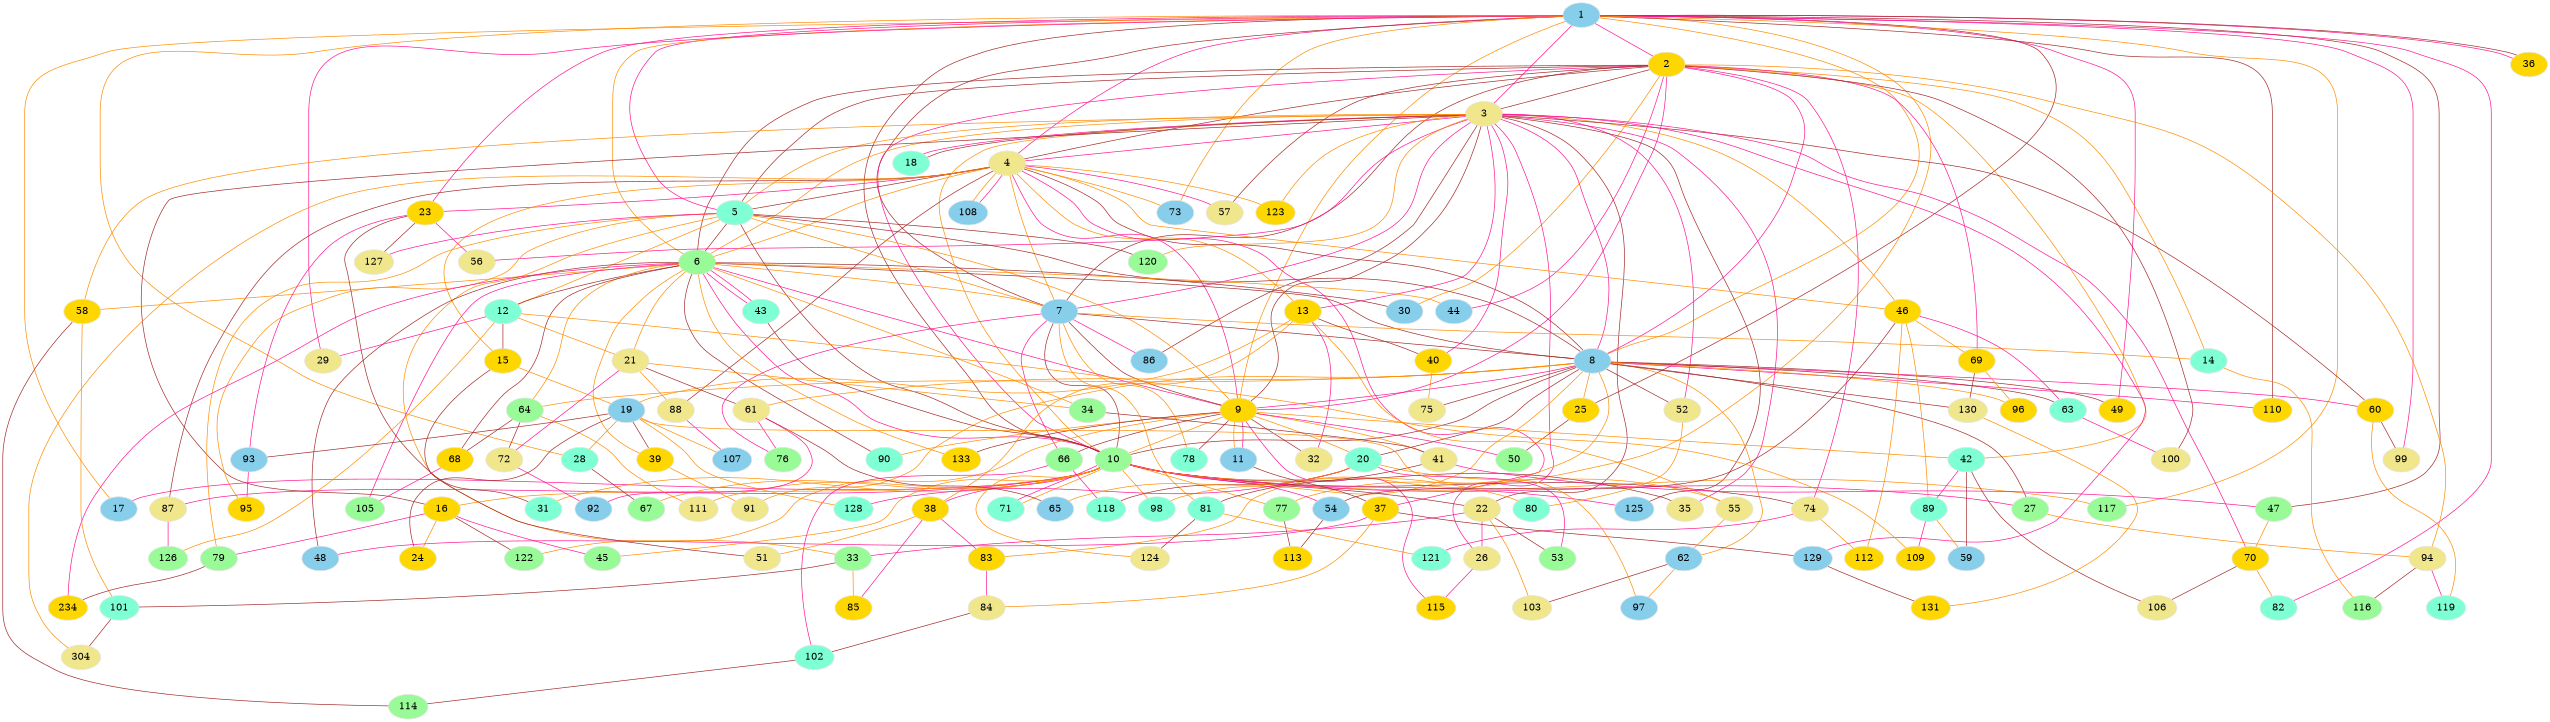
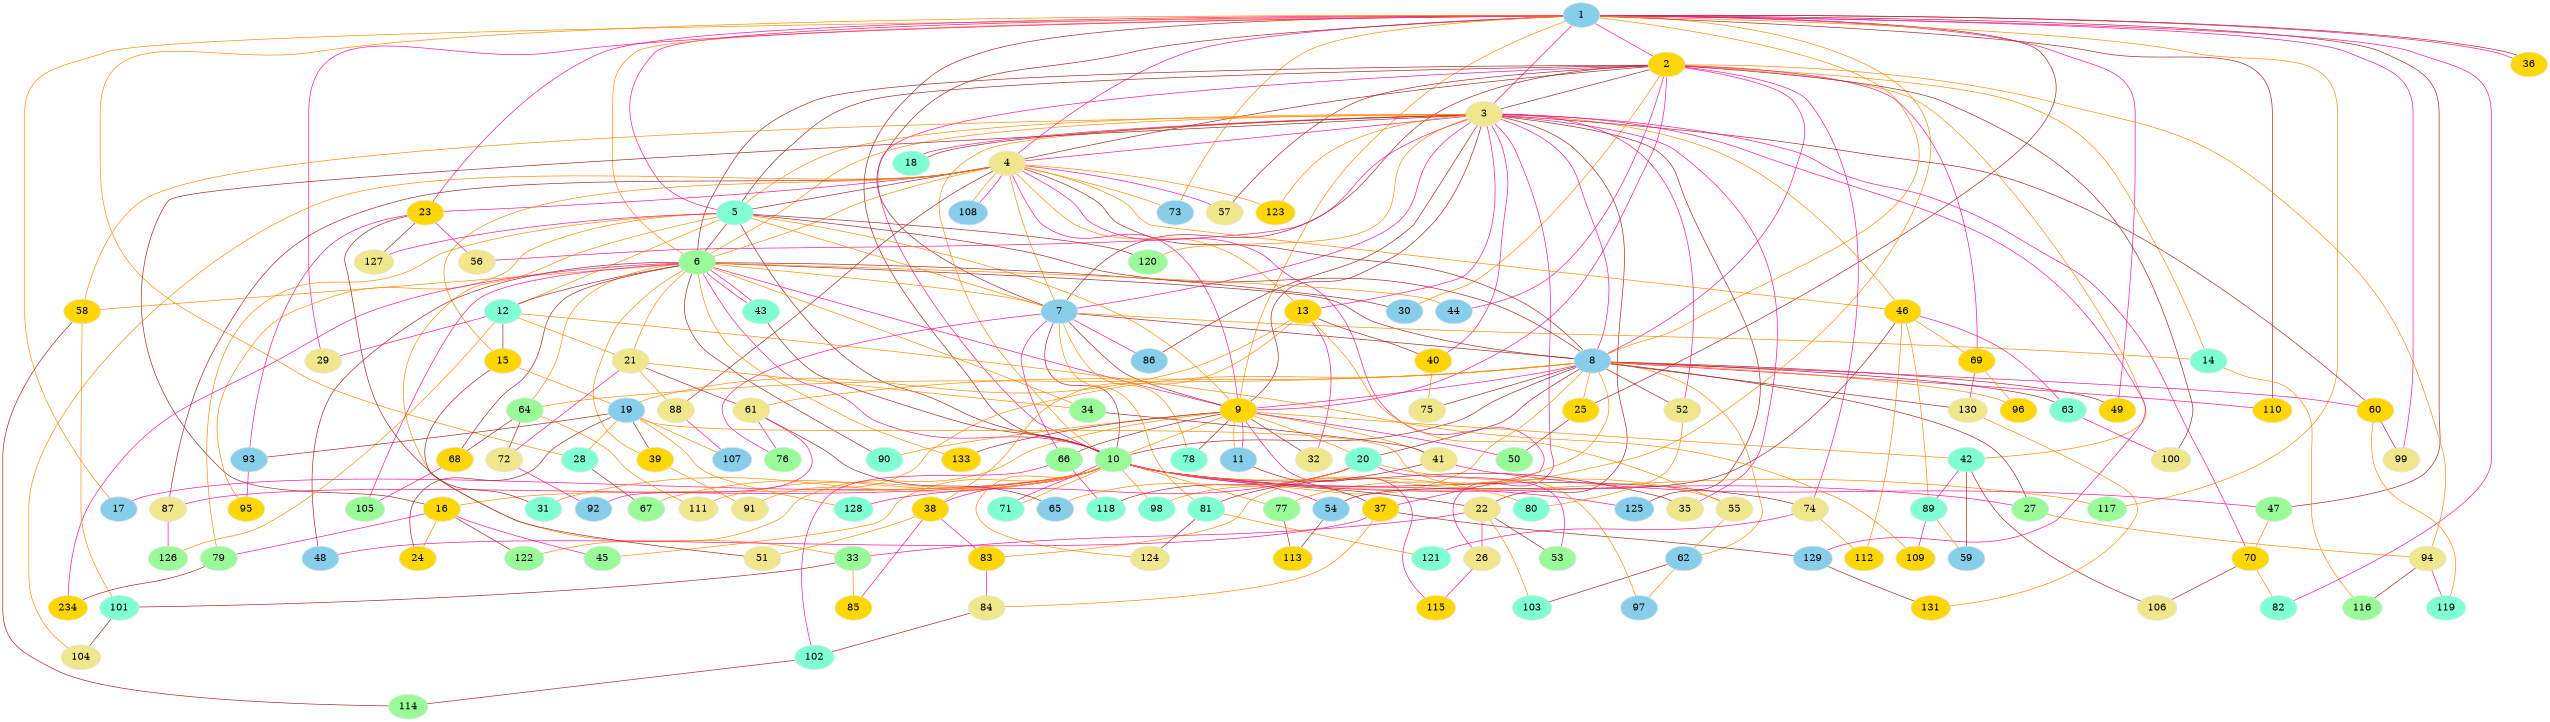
edge "69" -- "130": color brown -> deeppink
node "103": fillcolor khaki -> aquamarine
node "304": label "304" -> "104"
